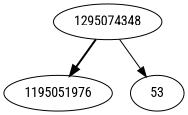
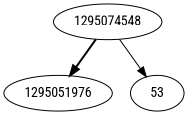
node "1295074348": label "1295074348" -> "1295074548"
node "1195051976": label "1195051976" -> "1295051976"
